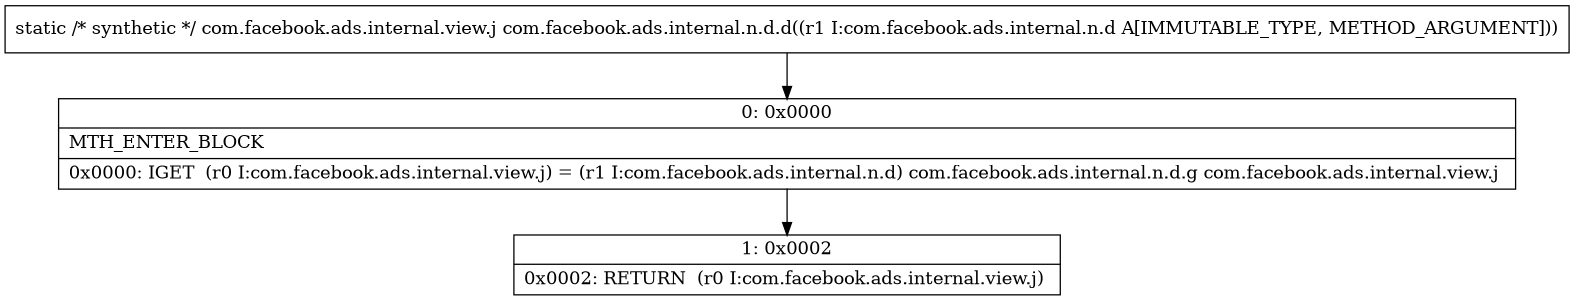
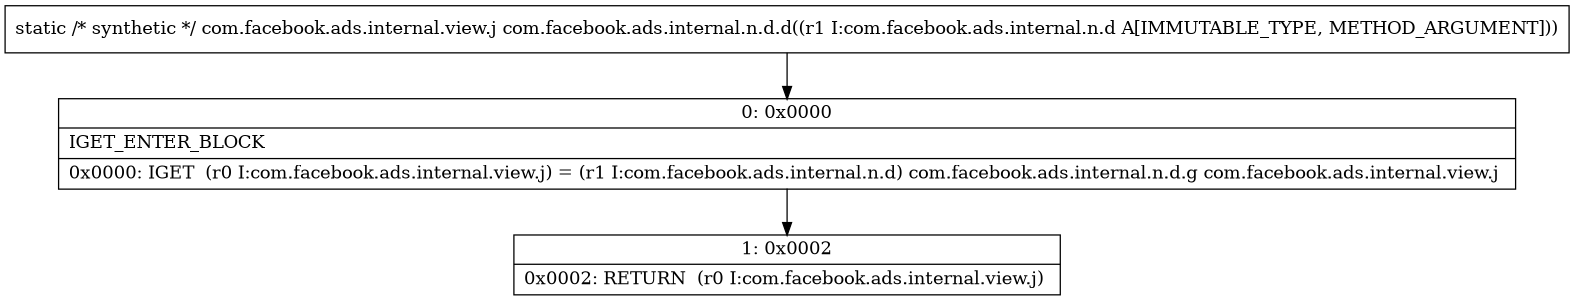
node "0: 0x0000": text "MTH_ENTER_BLOCK" -> "IGET_ENTER_BLOCK"
